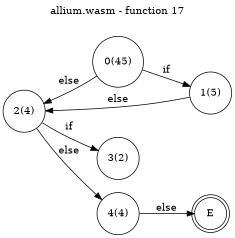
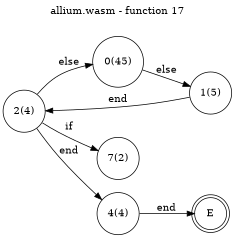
edge "0(45)" -> "1(5)": label "if" -> "else"
edge "0(45)" -> "2(4)": reversed
edge "1(5)" -> "2(4)": label "else" -> "end"
edge "2(4)" -> "4(4)": label "else" -> "end"
node "3(2)": label "3(2)" -> "7(2)"
edge "4(4)" -> "E": label "else" -> "end"
